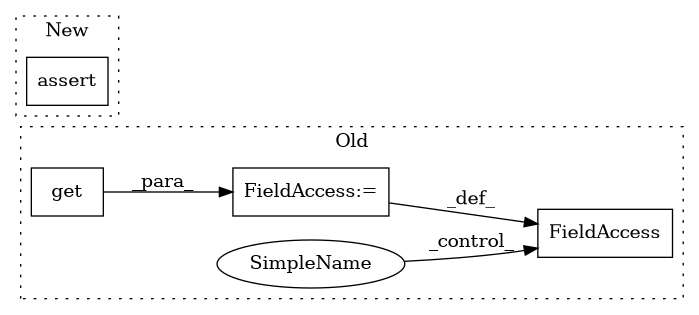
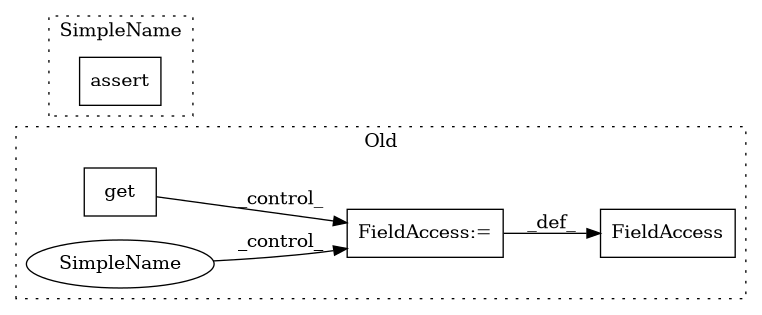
cluster "New": label "New" -> "SimpleName"
edge "get" -> "FieldAccess:=": label "_para_" -> "_control_"
edge "SimpleName" -> "FieldAccess": now "SimpleName" -> "FieldAccess:="
